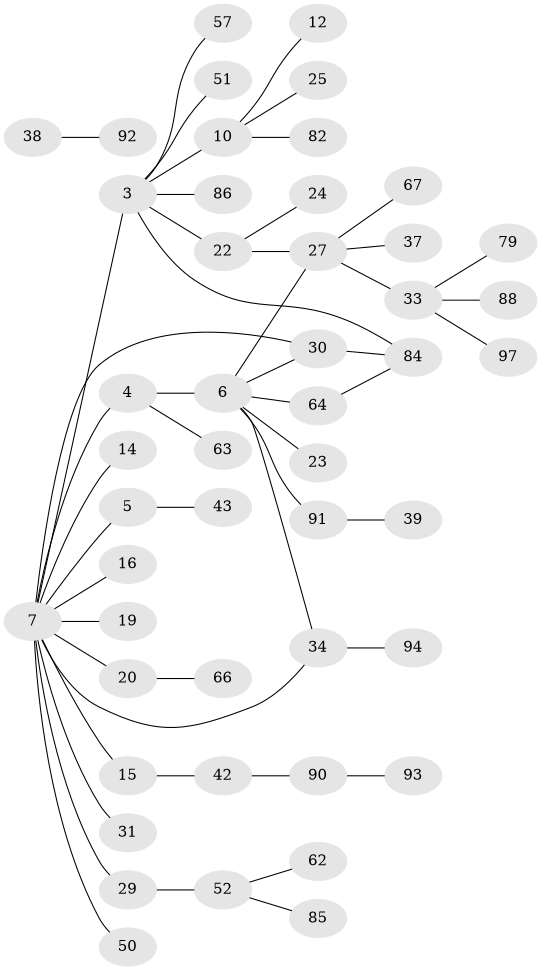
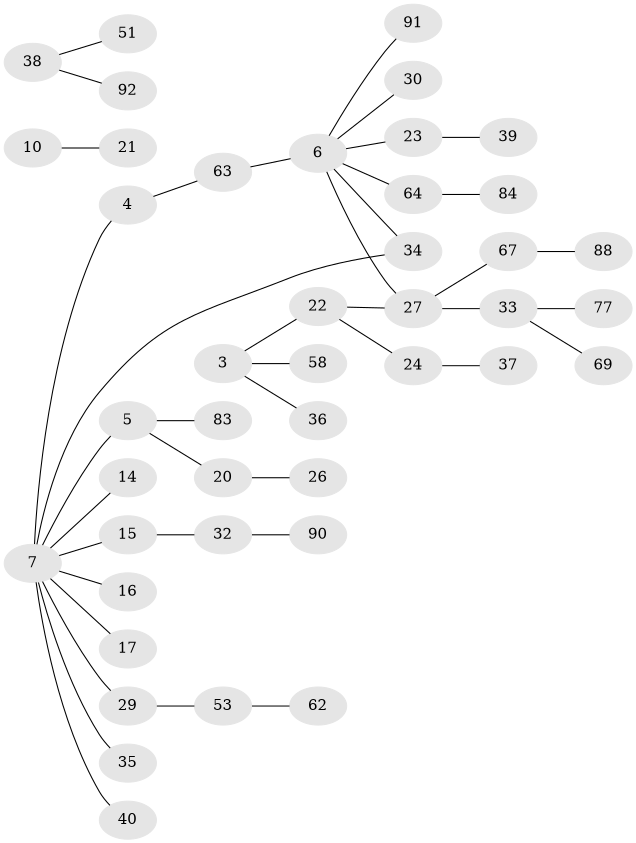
node "57": label "57" -> "58"
node "12": removed
node "25": label "25" -> "21"
edge "51" -- "3": now "51" -- "38"
node "82": removed
edge "10" -- "3": removed
node "86": label "86" -> "36"
node "79": label "79" -> "69"
edge "37" -- "27": now "37" -- "24"
edge "33" -- "88": now "67" -- "88"
edge "3" -- "84": removed
edge "30" -- "84": removed
node "97": label "97" -> "77"
edge "30" -- "7": removed
edge "4" -- "6": now "63" -- "6"
edge "3" -- "7": removed
node "43": label "43" -> "83"
edge "91" -- "39": now "23" -- "39"
node "19": label "19" -> "17"
node "94": removed
edge "7" -- "20": now "5" -- "20"
node "66": label "66" -> "26"
node "42": label "42" -> "32"
node "93": removed
node "31": label "31" -> "35"
node "52": label "52" -> "53"
node "85": removed
node "50": label "50" -> "40"
